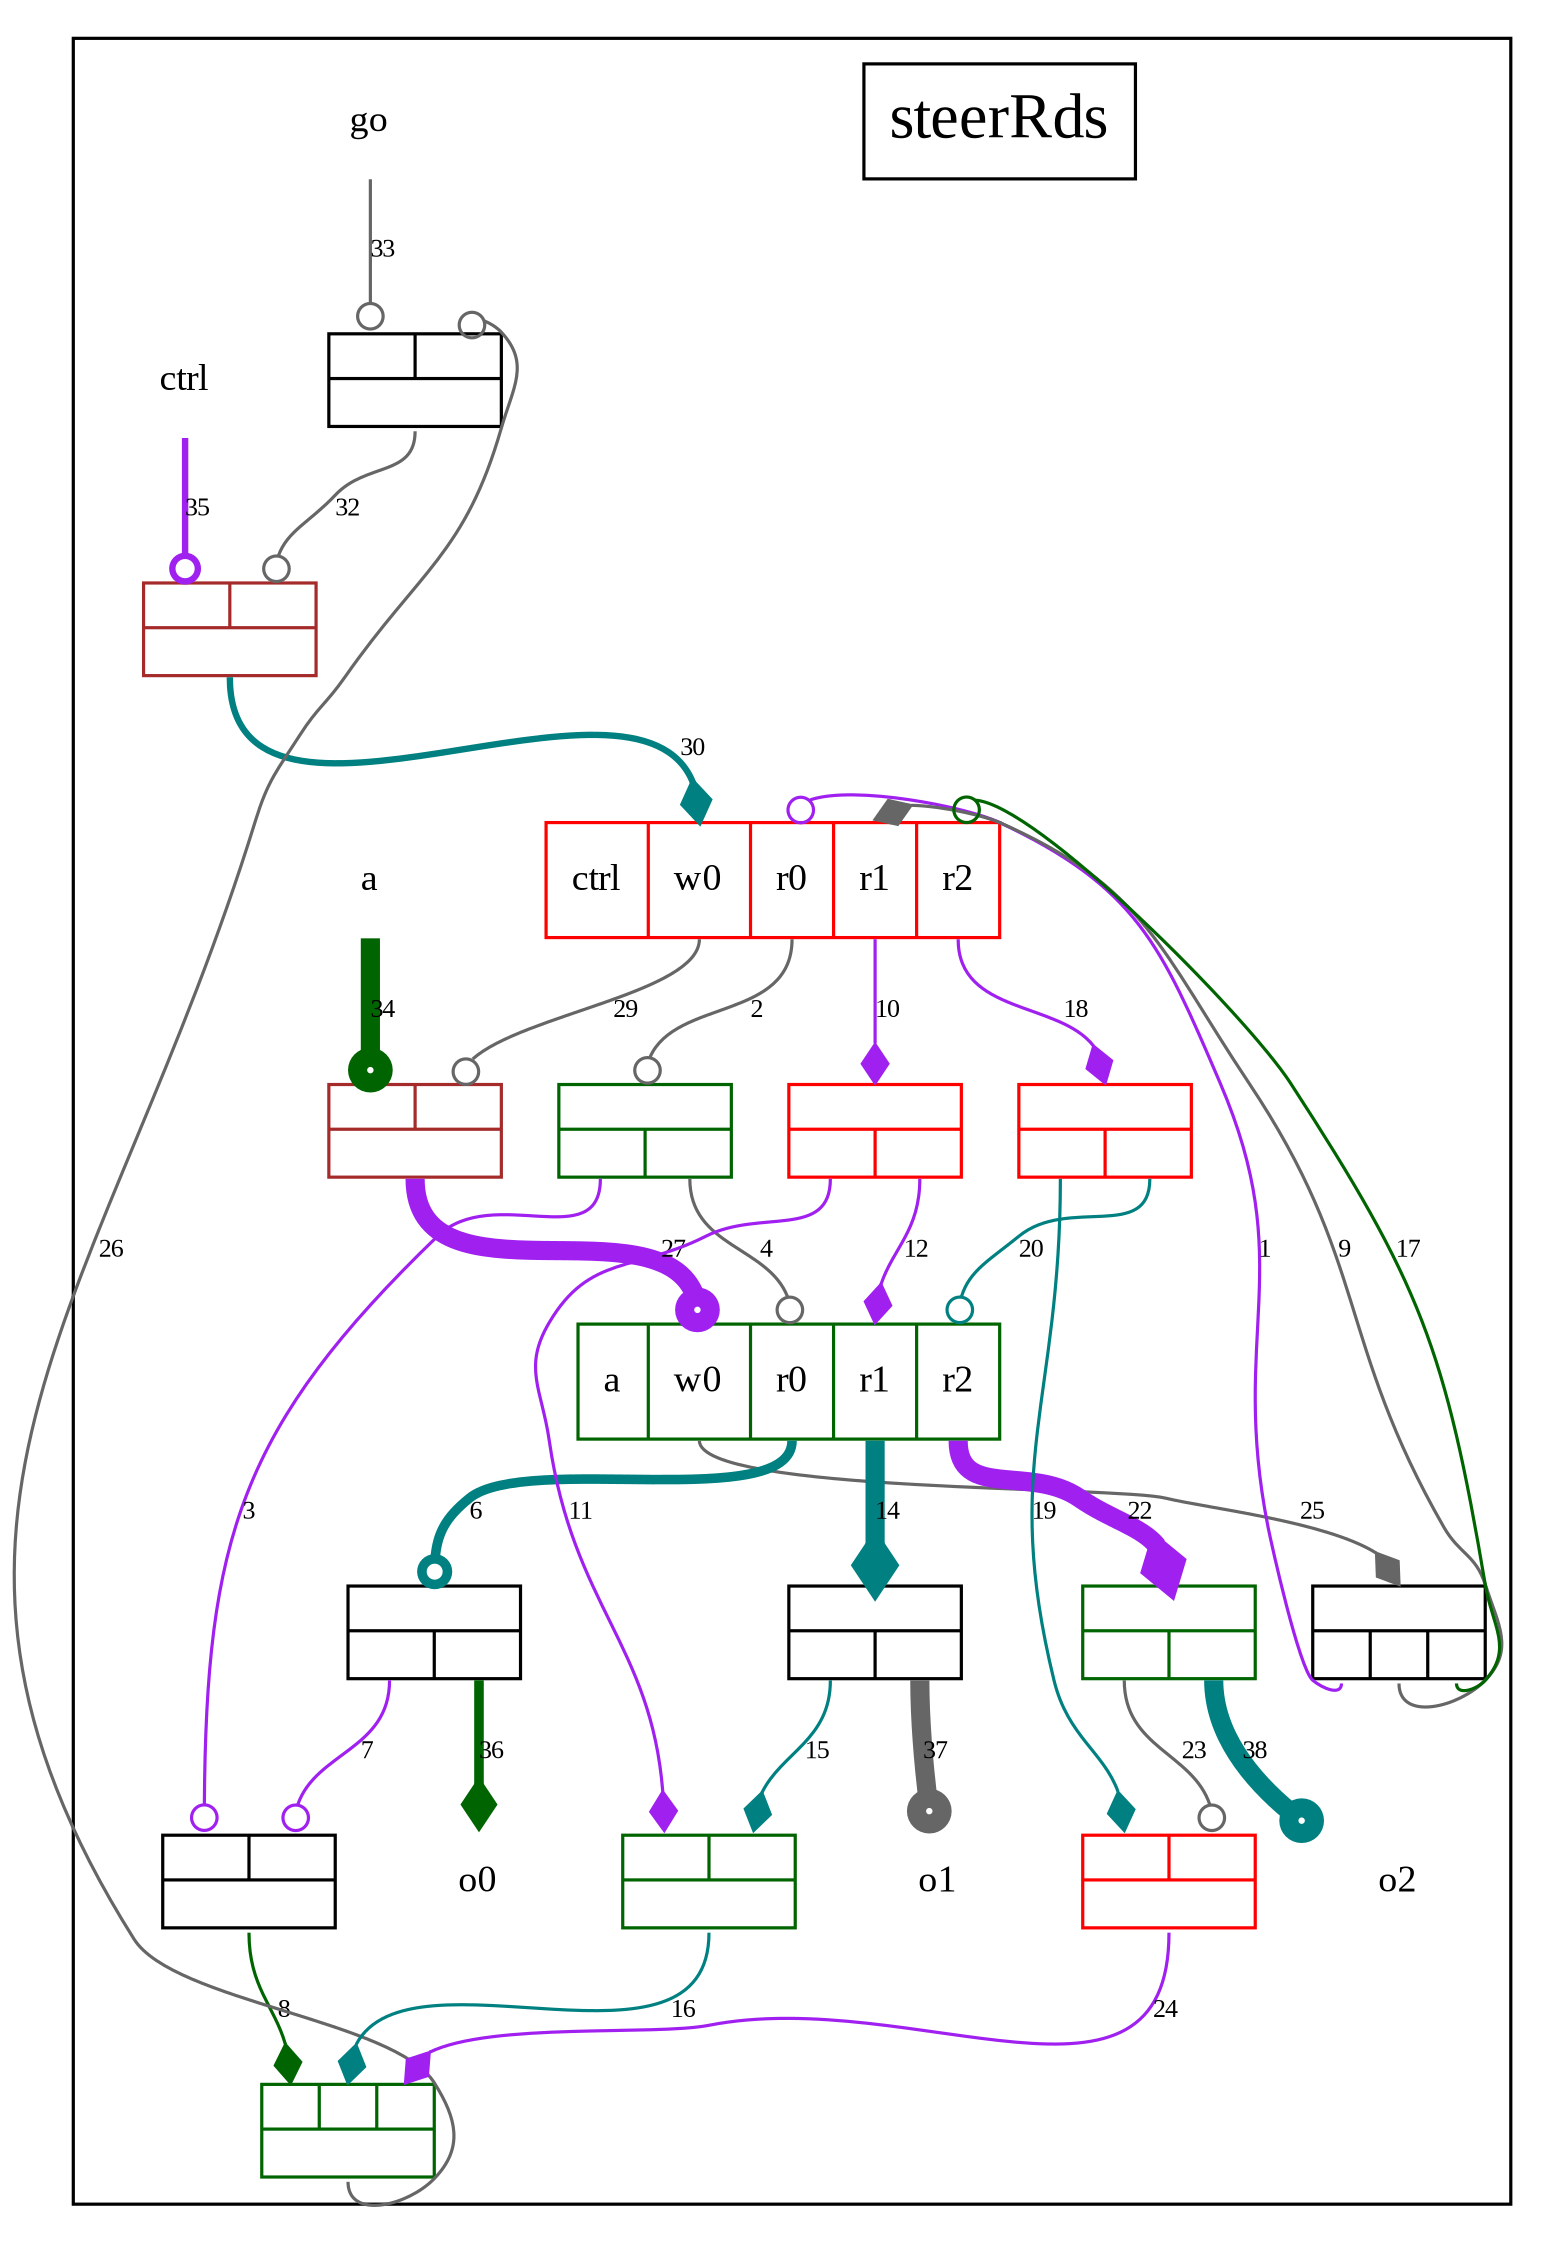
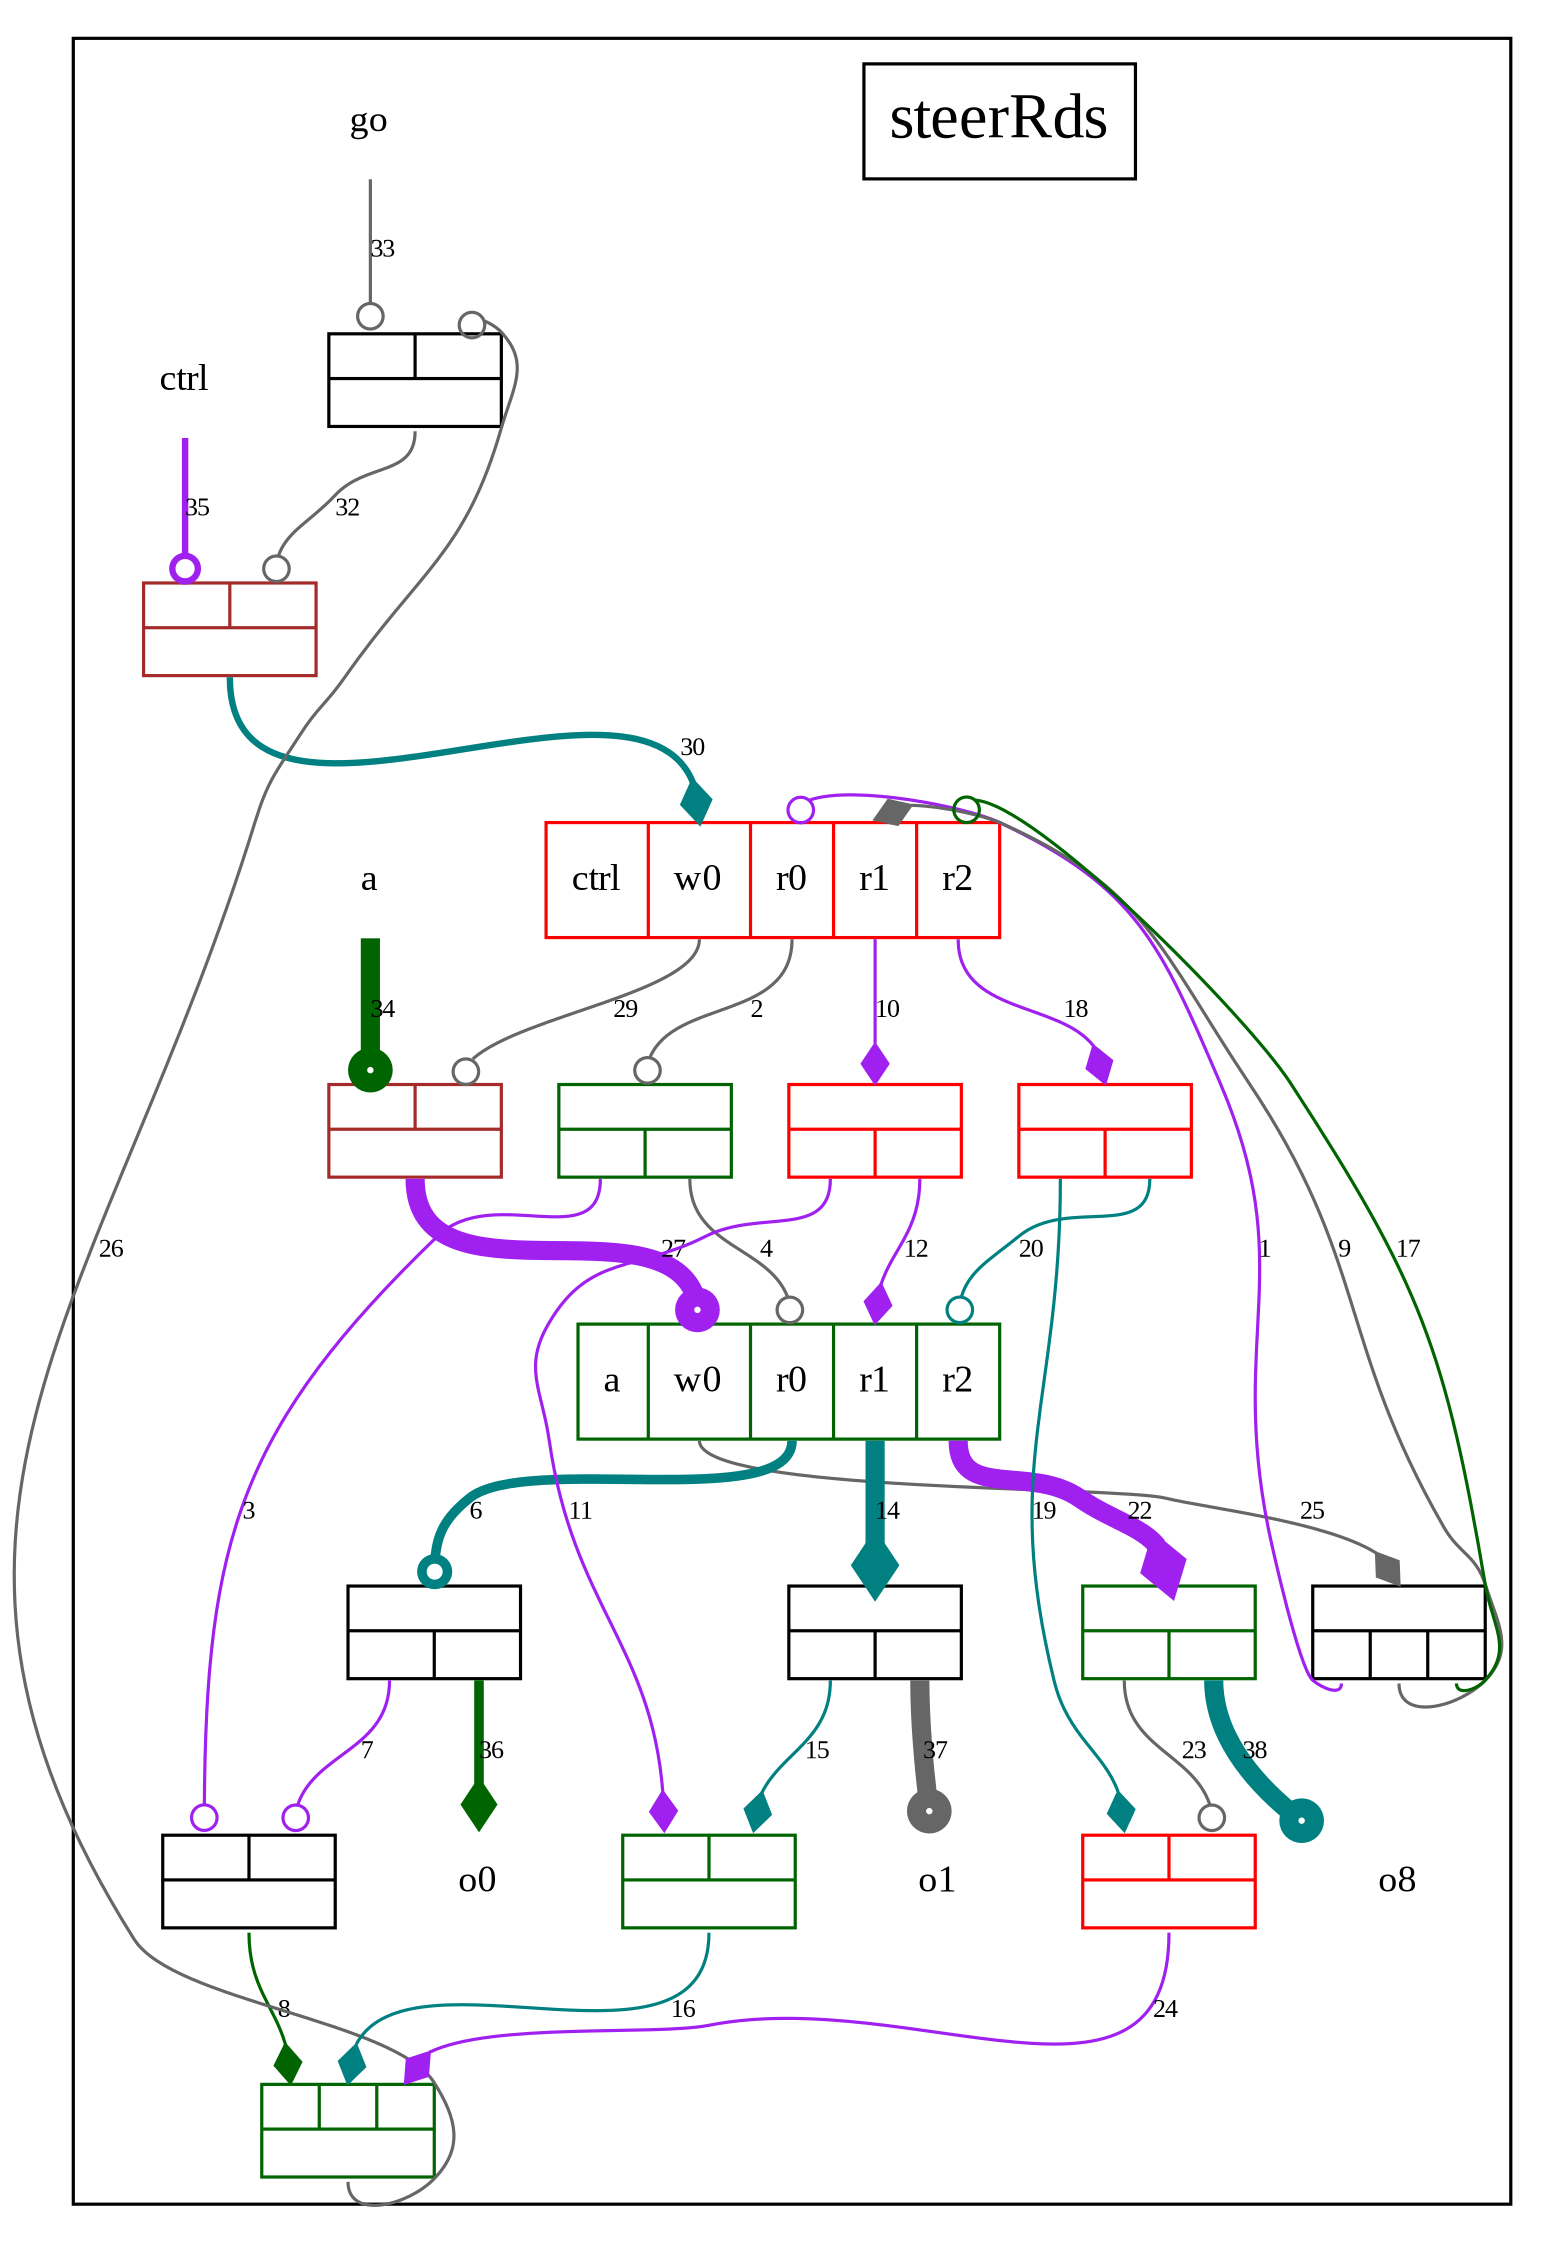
node "o2": label "o2" -> "o8"
